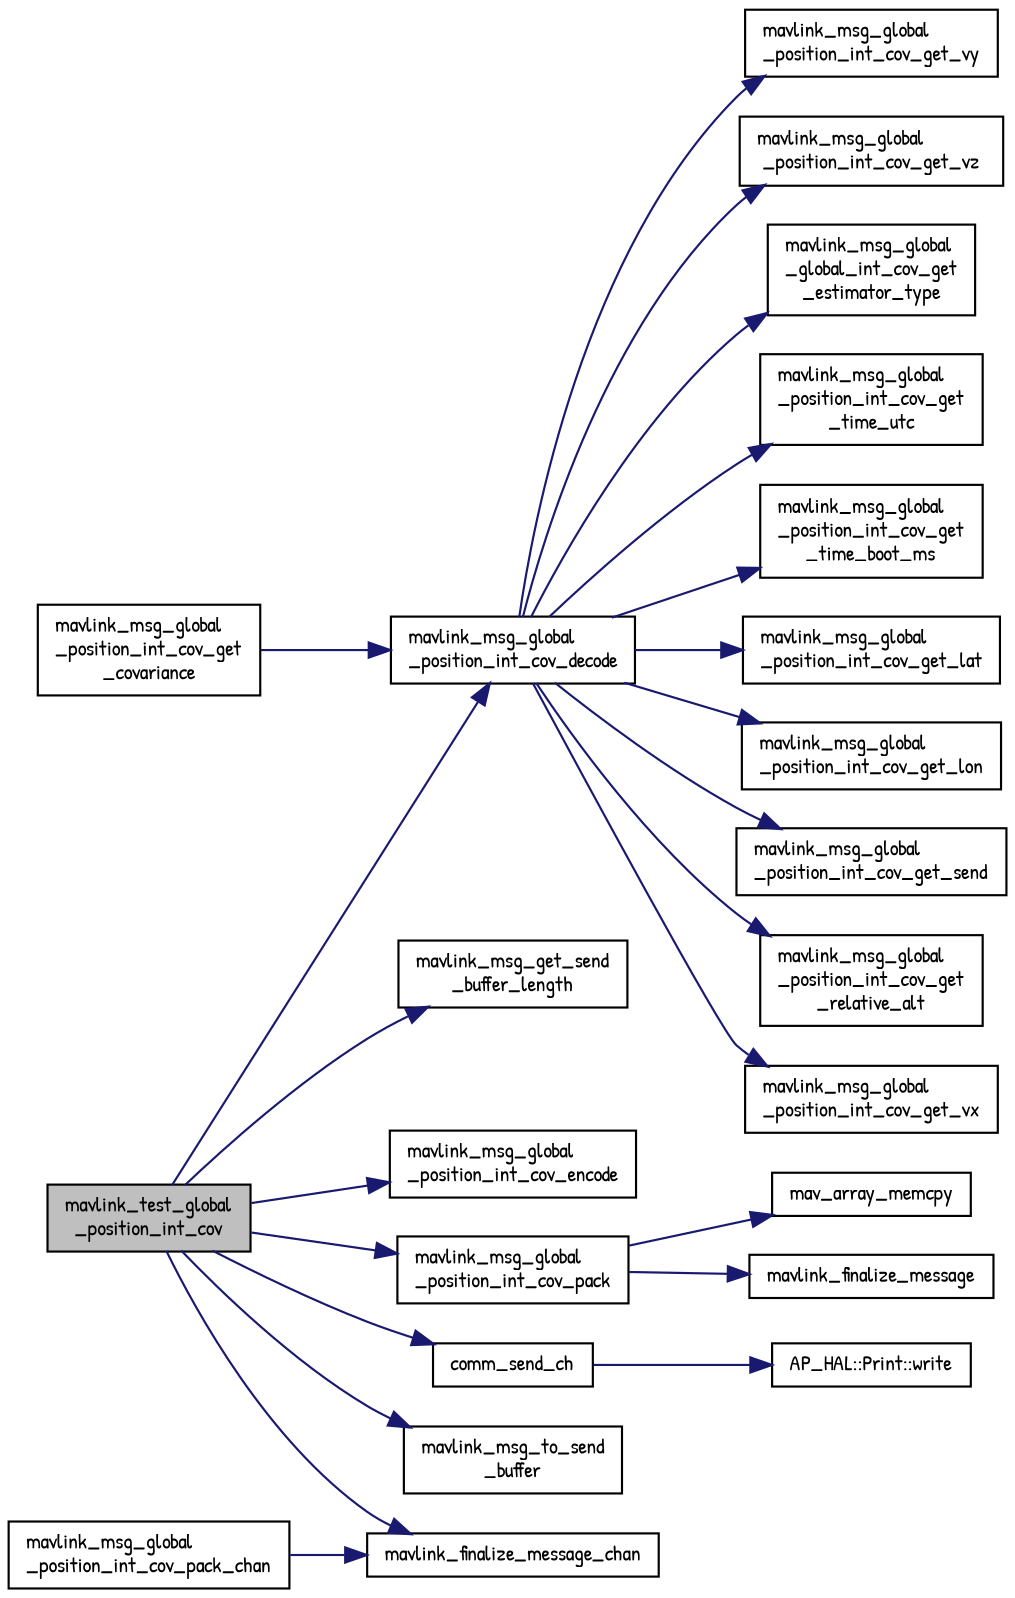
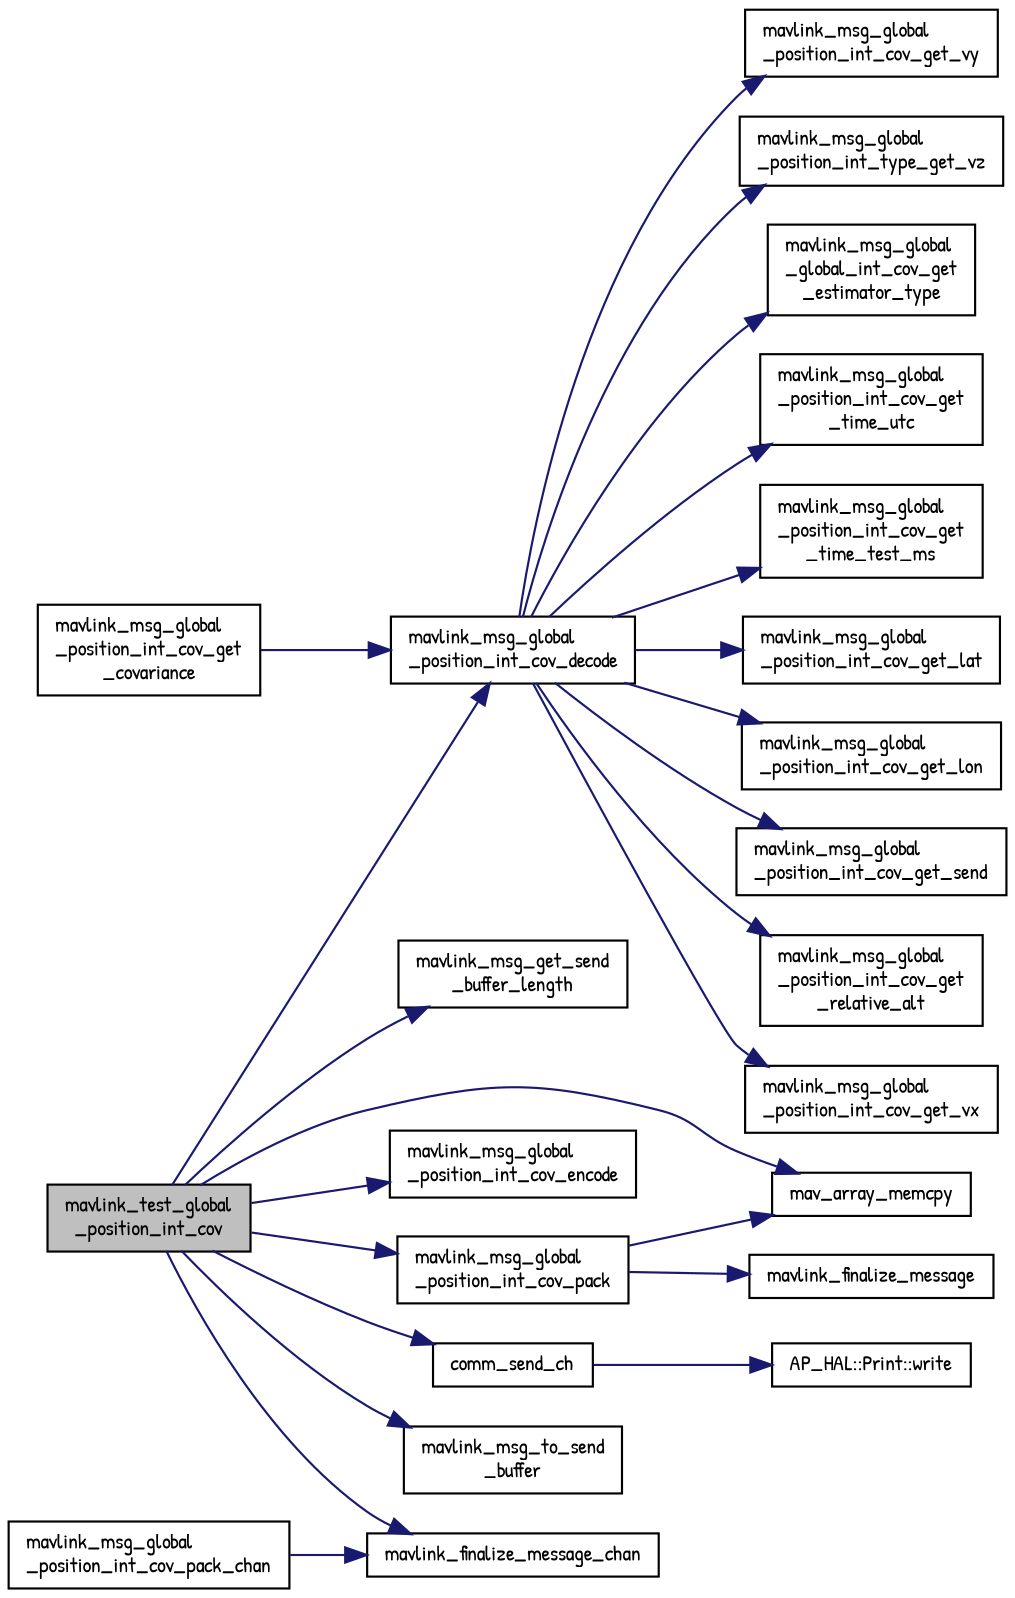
node "mavlink_msg_global _position_int_cov_get_vz": label "mavlink_msg_global _position_int_cov_get_vz" -> "mavlink_msg_global _position_int_type_get_vz"
node "mavlink_msg_global _position_int_cov_get _time_boot_ms": label "mavlink_msg_global _position_int_cov_get _time_boot_ms" -> "mavlink_msg_global _position_int_cov_get _time_test_ms"
edge "mavlink_test_global _position_int_cov" -> "mav_array_memcpy": added
